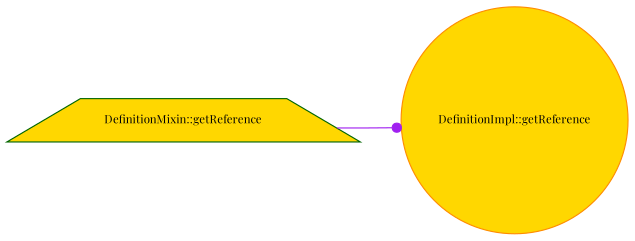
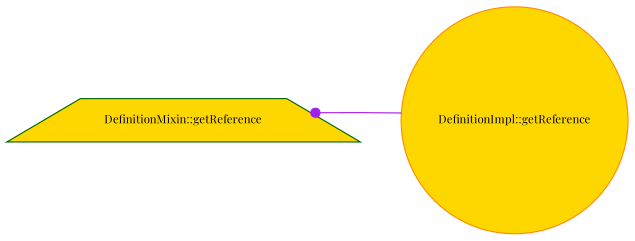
edge "DefinitionMixin::getReference" -> "DefinitionImpl::getReference": reversed
